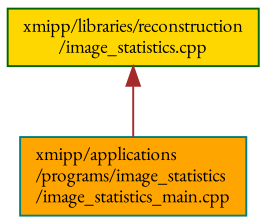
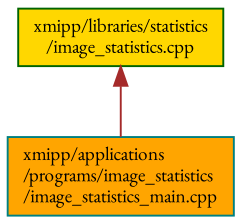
node "xmipp/libraries/reconstruction /image_statistics.cpp": label "xmipp/libraries/reconstruction /image_statistics.cpp" -> "xmipp/libraries/statistics /image_statistics.cpp"
